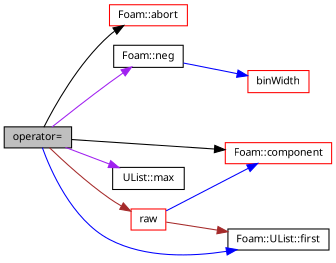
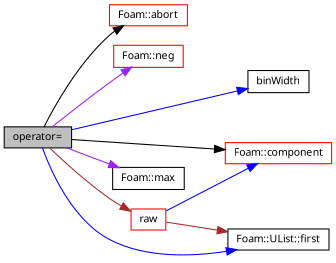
node "Foam::neg": color black -> red
edge "Foam::neg" -> "binWidth": now "operator=" -> "binWidth"
node "binWidth": color red -> black
node "UList::max": label "UList::max" -> "Foam::max"
